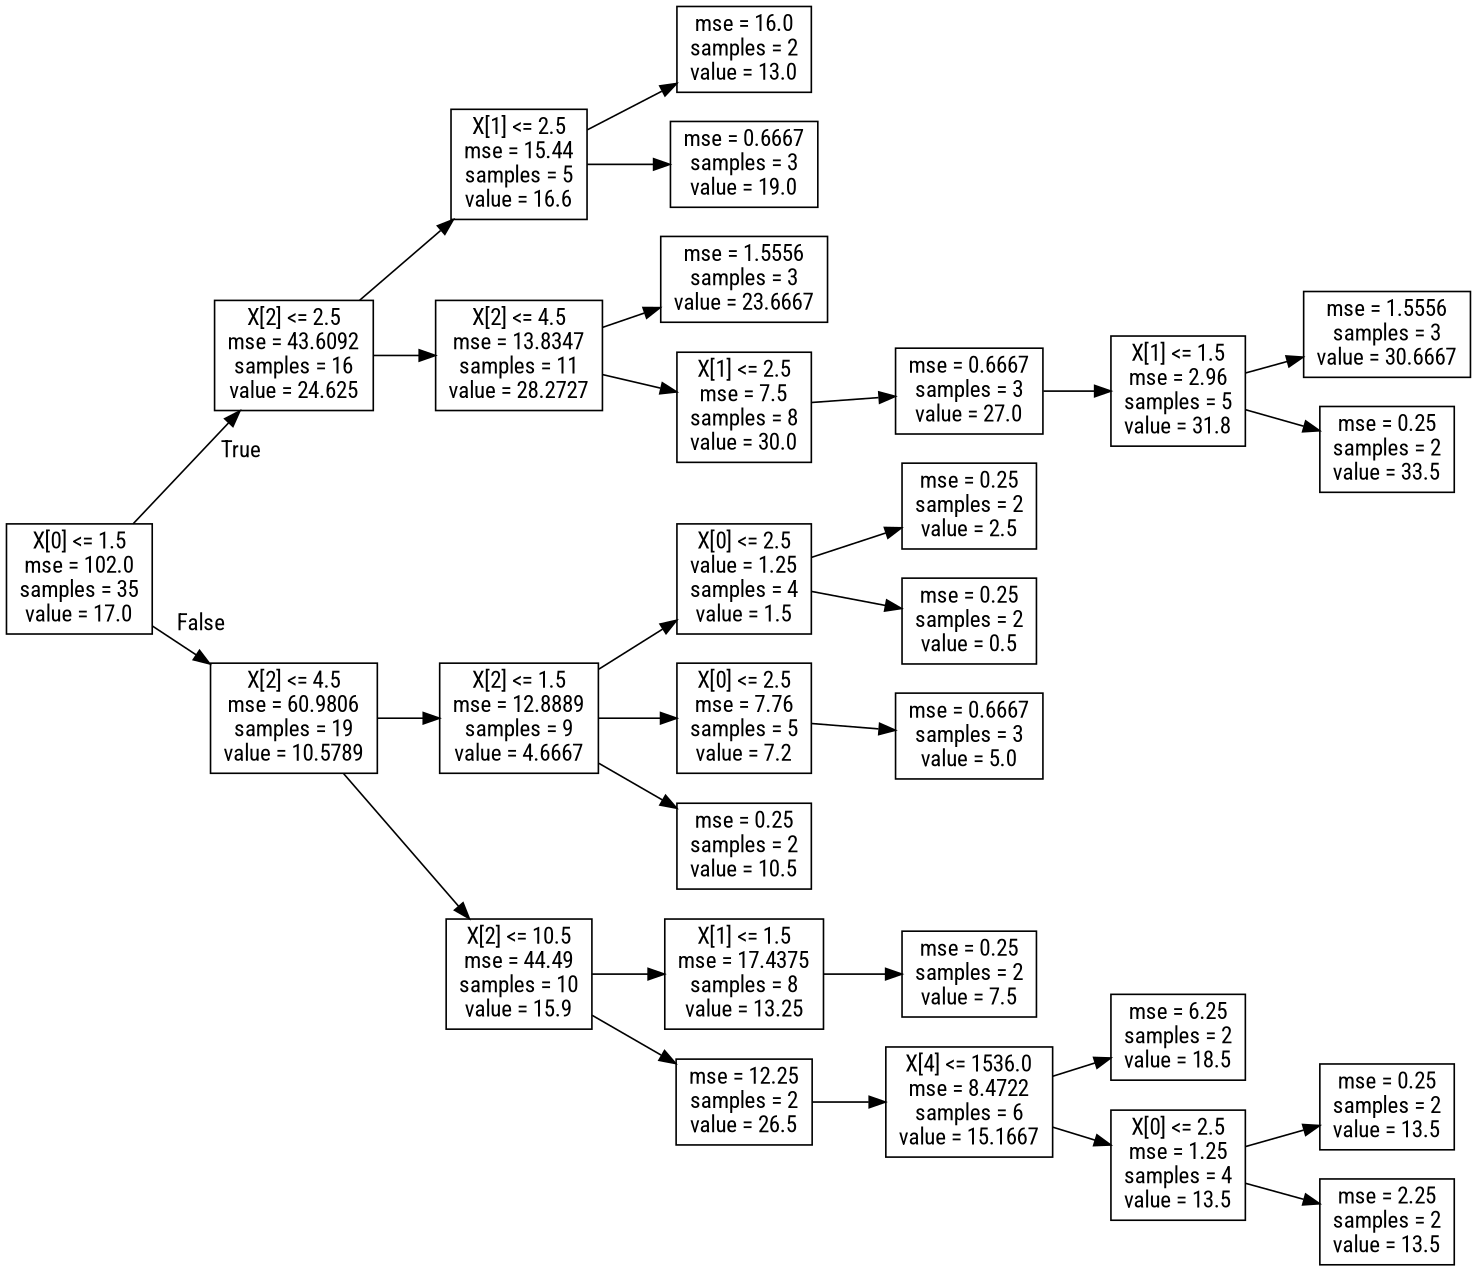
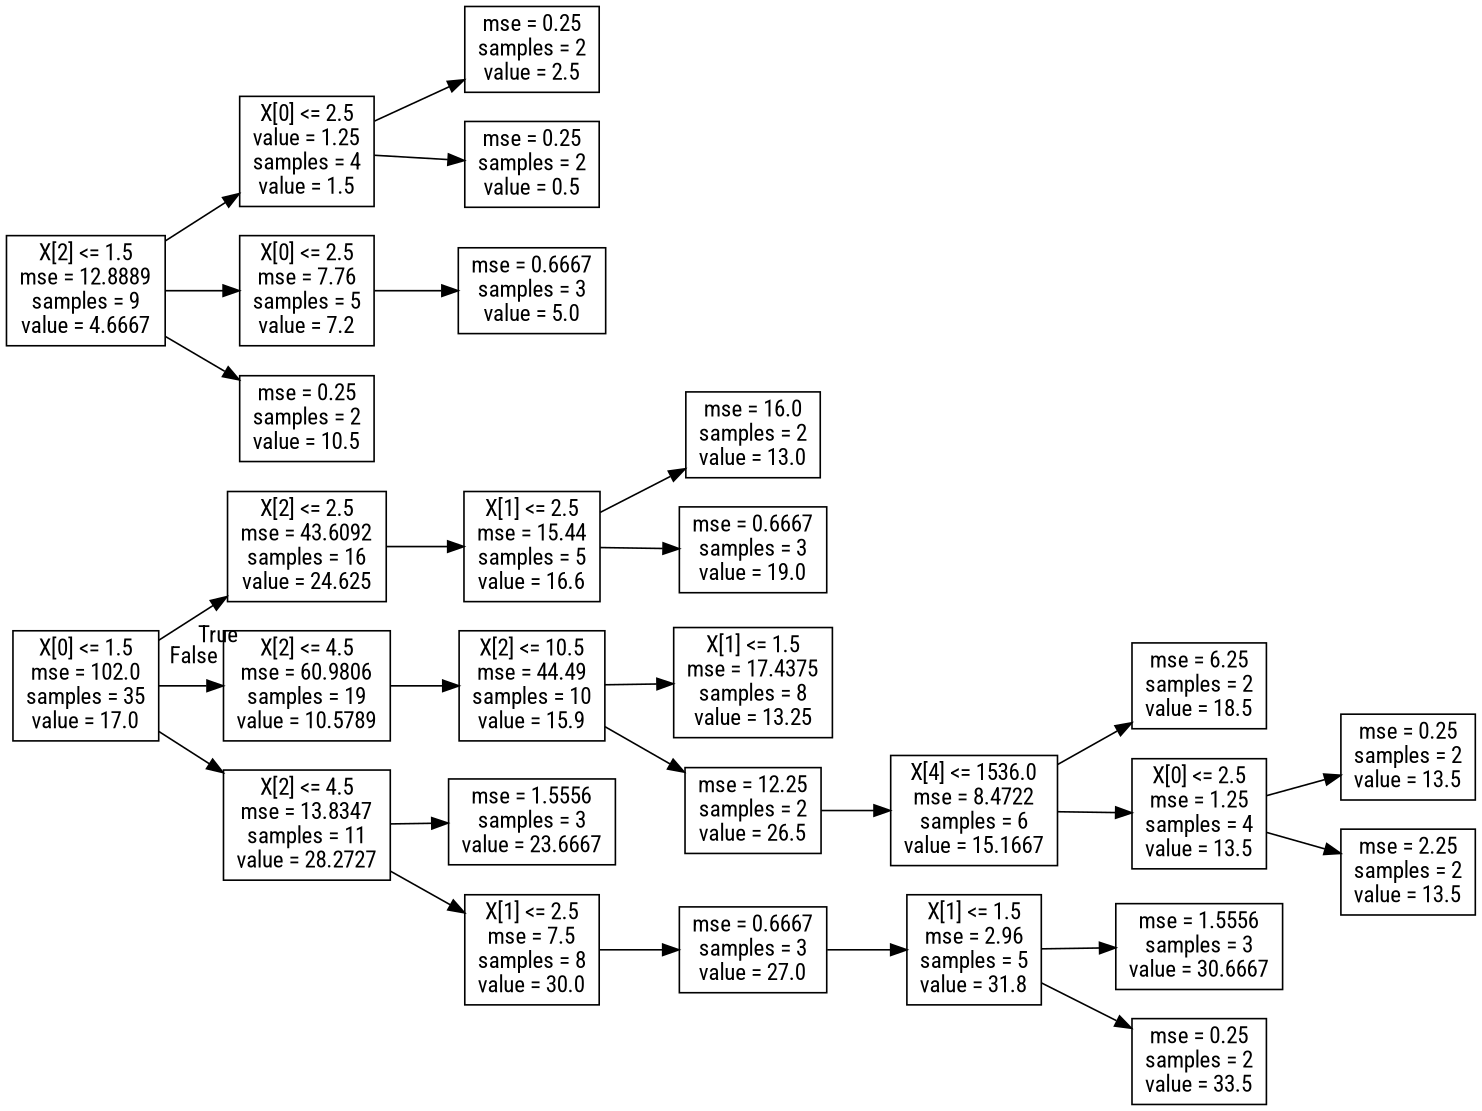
edge "X[2] <= 2.5 mse = 43.6092 samples = 16 value = 24.625" -> "X[2] <= 4.5 mse = 13.8347 samples = 11 value = 28.2727": now "X[0] <= 1.5 mse = 102.0 samples = 35 value = 17.0" -> "X[2] <= 4.5 mse = 13.8347 samples = 11 value = 28.2727"
edge "X[2] <= 4.5 mse = 60.9806 samples = 19 value = 10.5789" -> "X[2] <= 1.5 mse = 12.8889 samples = 9 value = 4.6667": removed
node "mse = 0.25 samples = 2 value = 7.5": removed
